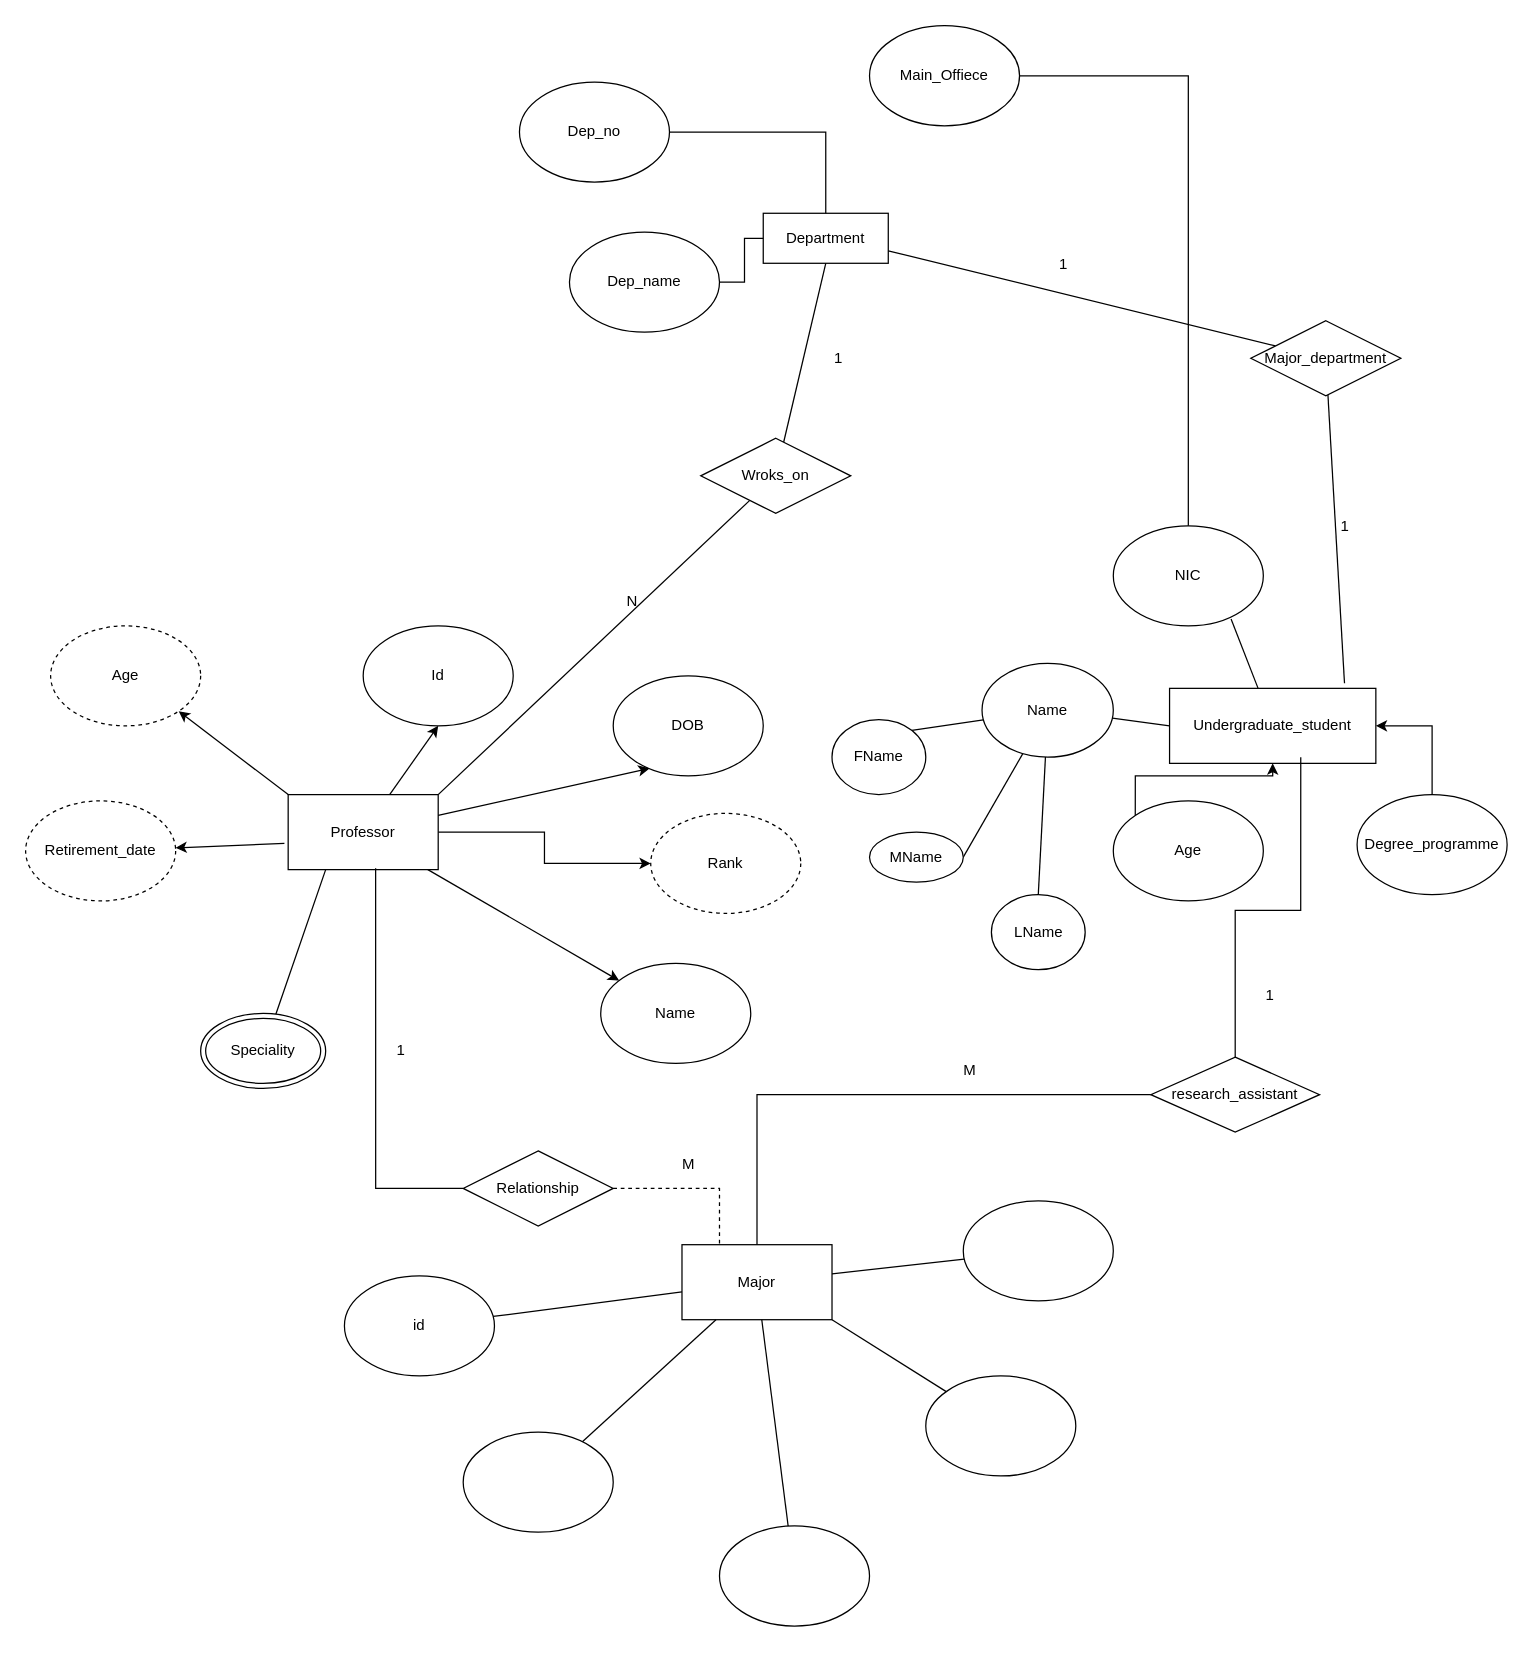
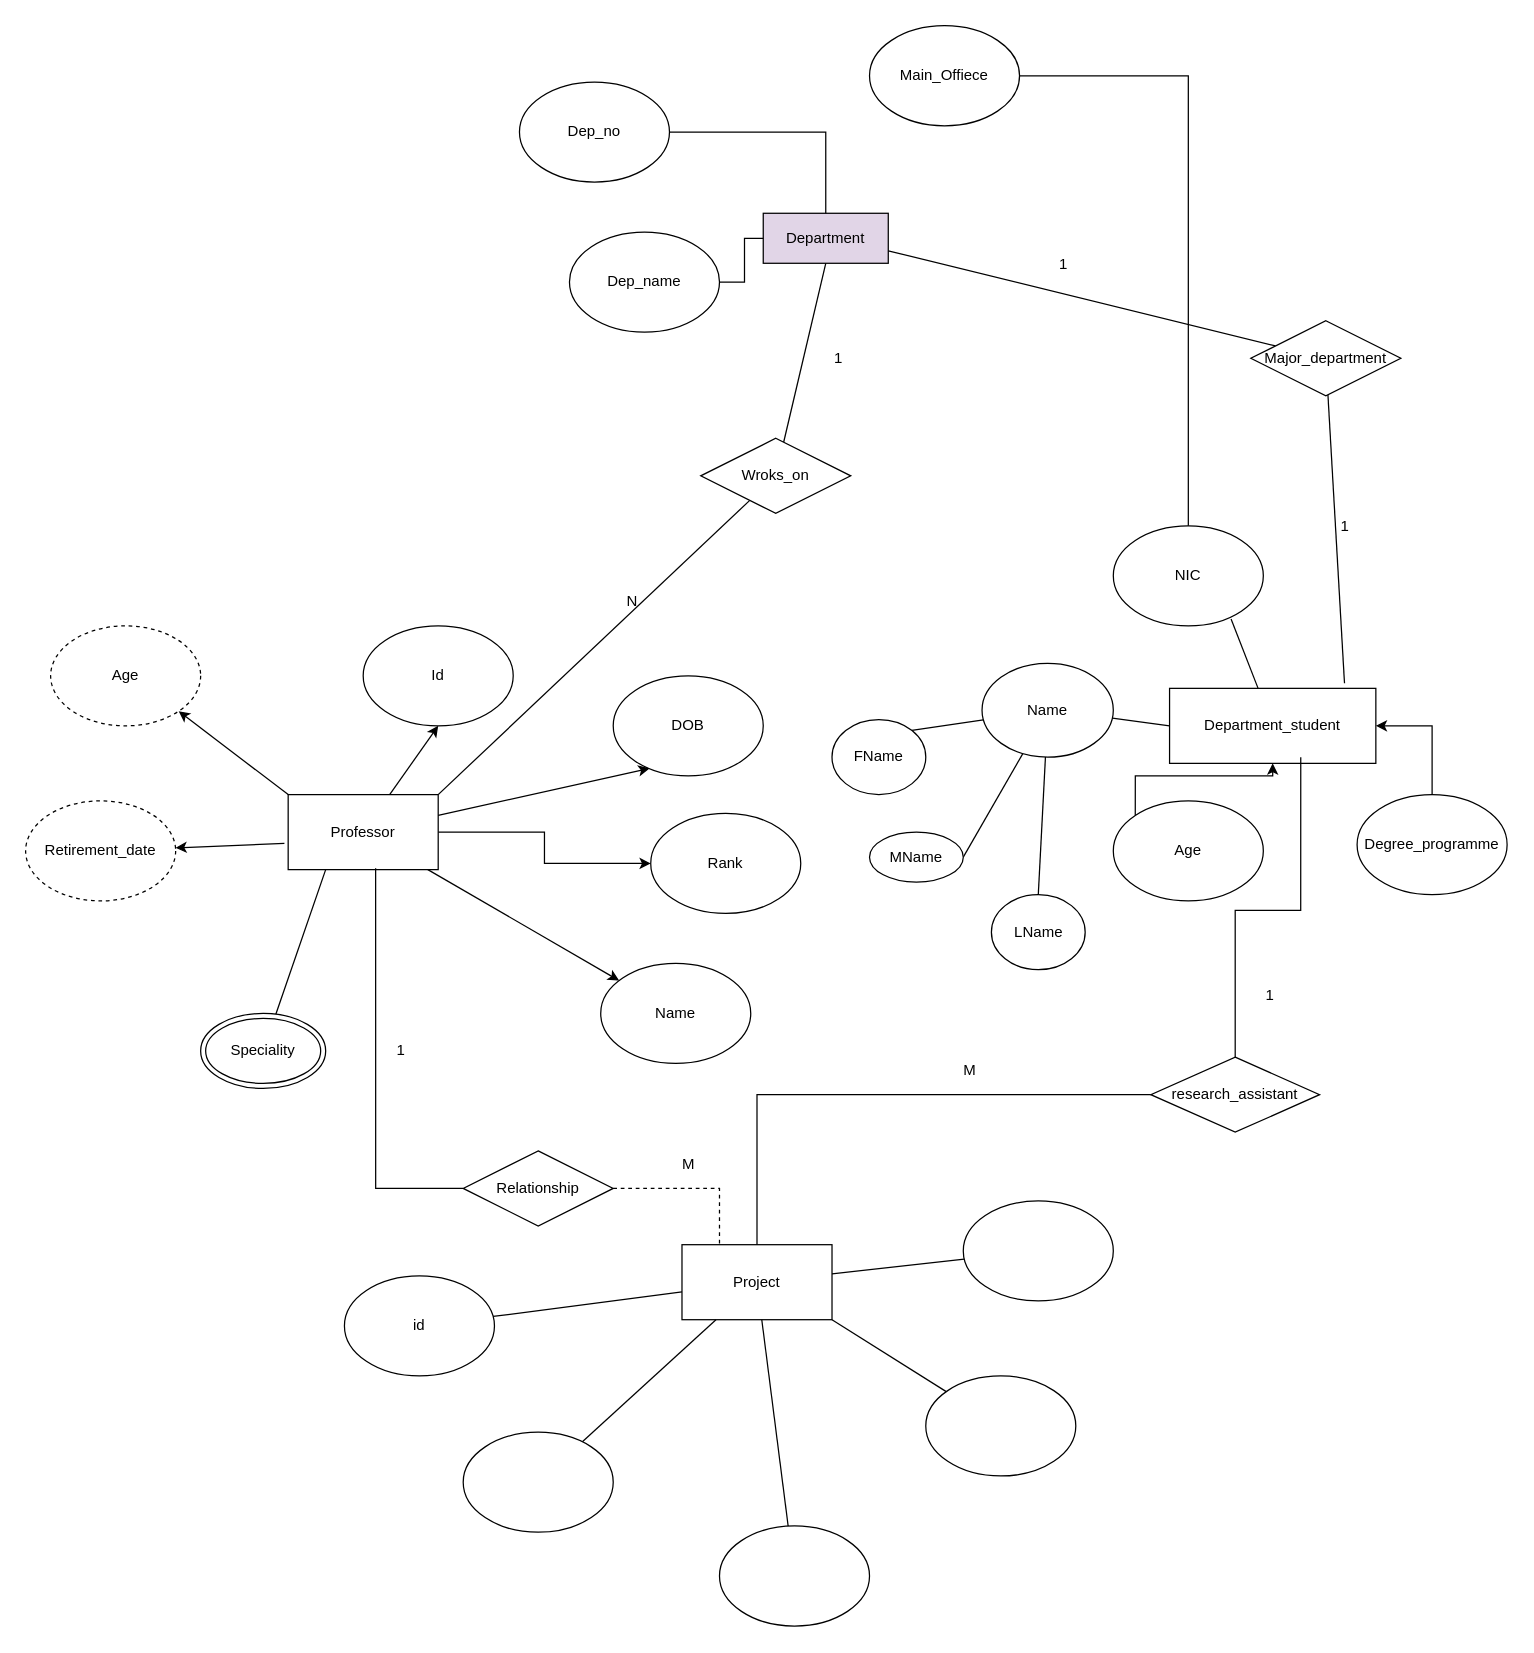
node "Department": fillcolor #ffffff -> #e1d5e7
node "Undergraduate_student": label "Undergraduate_student" -> "Department_student"
node "Rank": style dashed -> solid
node "Major": label "Major" -> "Project"
